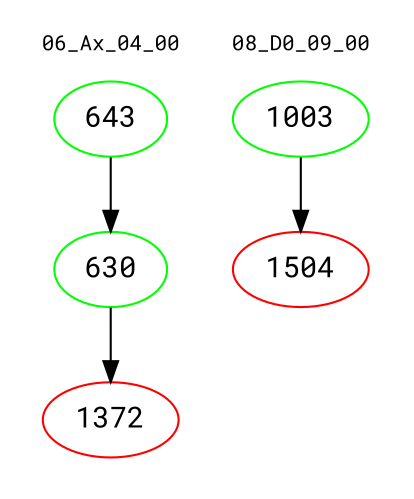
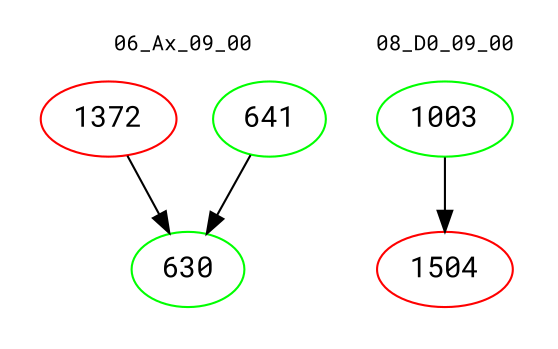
cluster "06_Ax_04_00": label "06_Ax_04_00" -> "06_Ax_09_00"
node "643": label "643" -> "641"
edge "630" -> "1372": reversed
